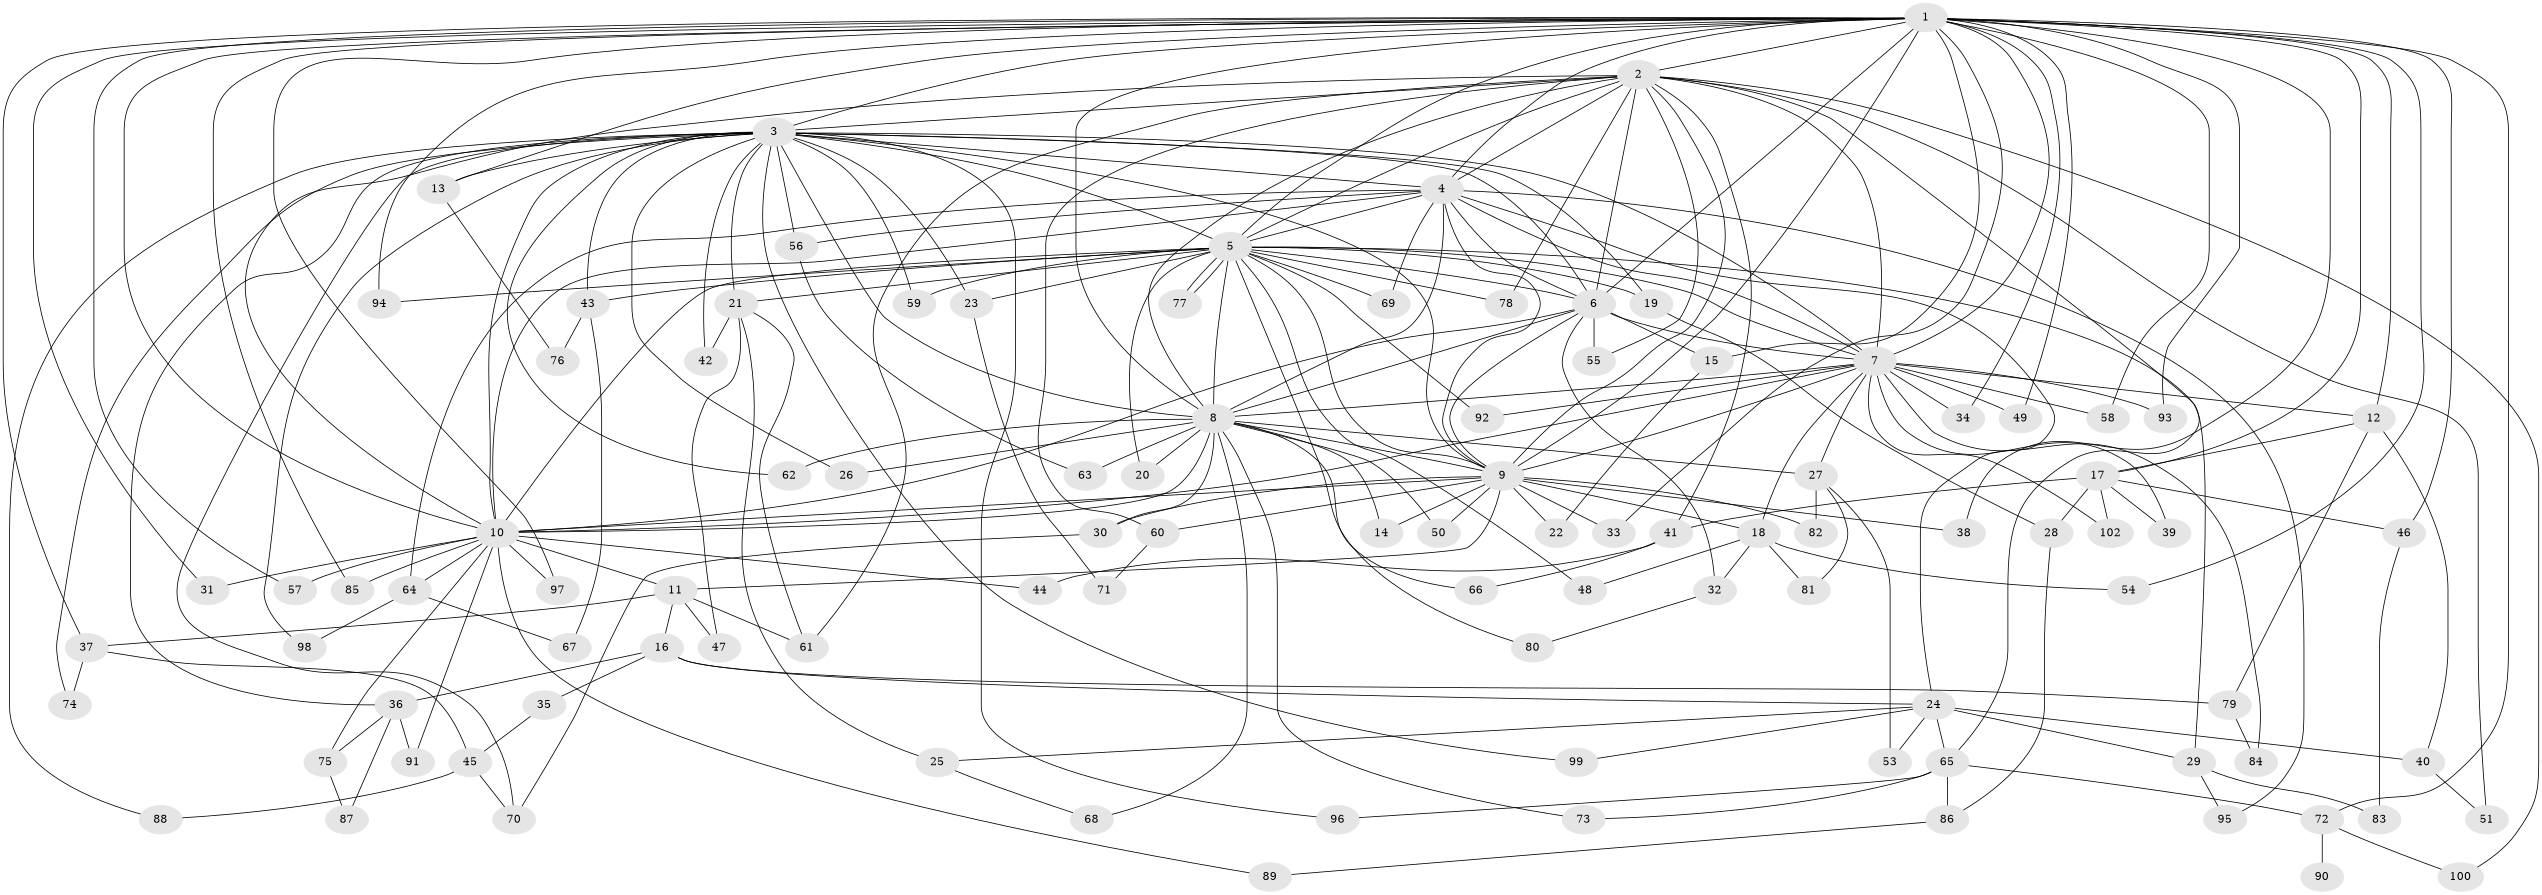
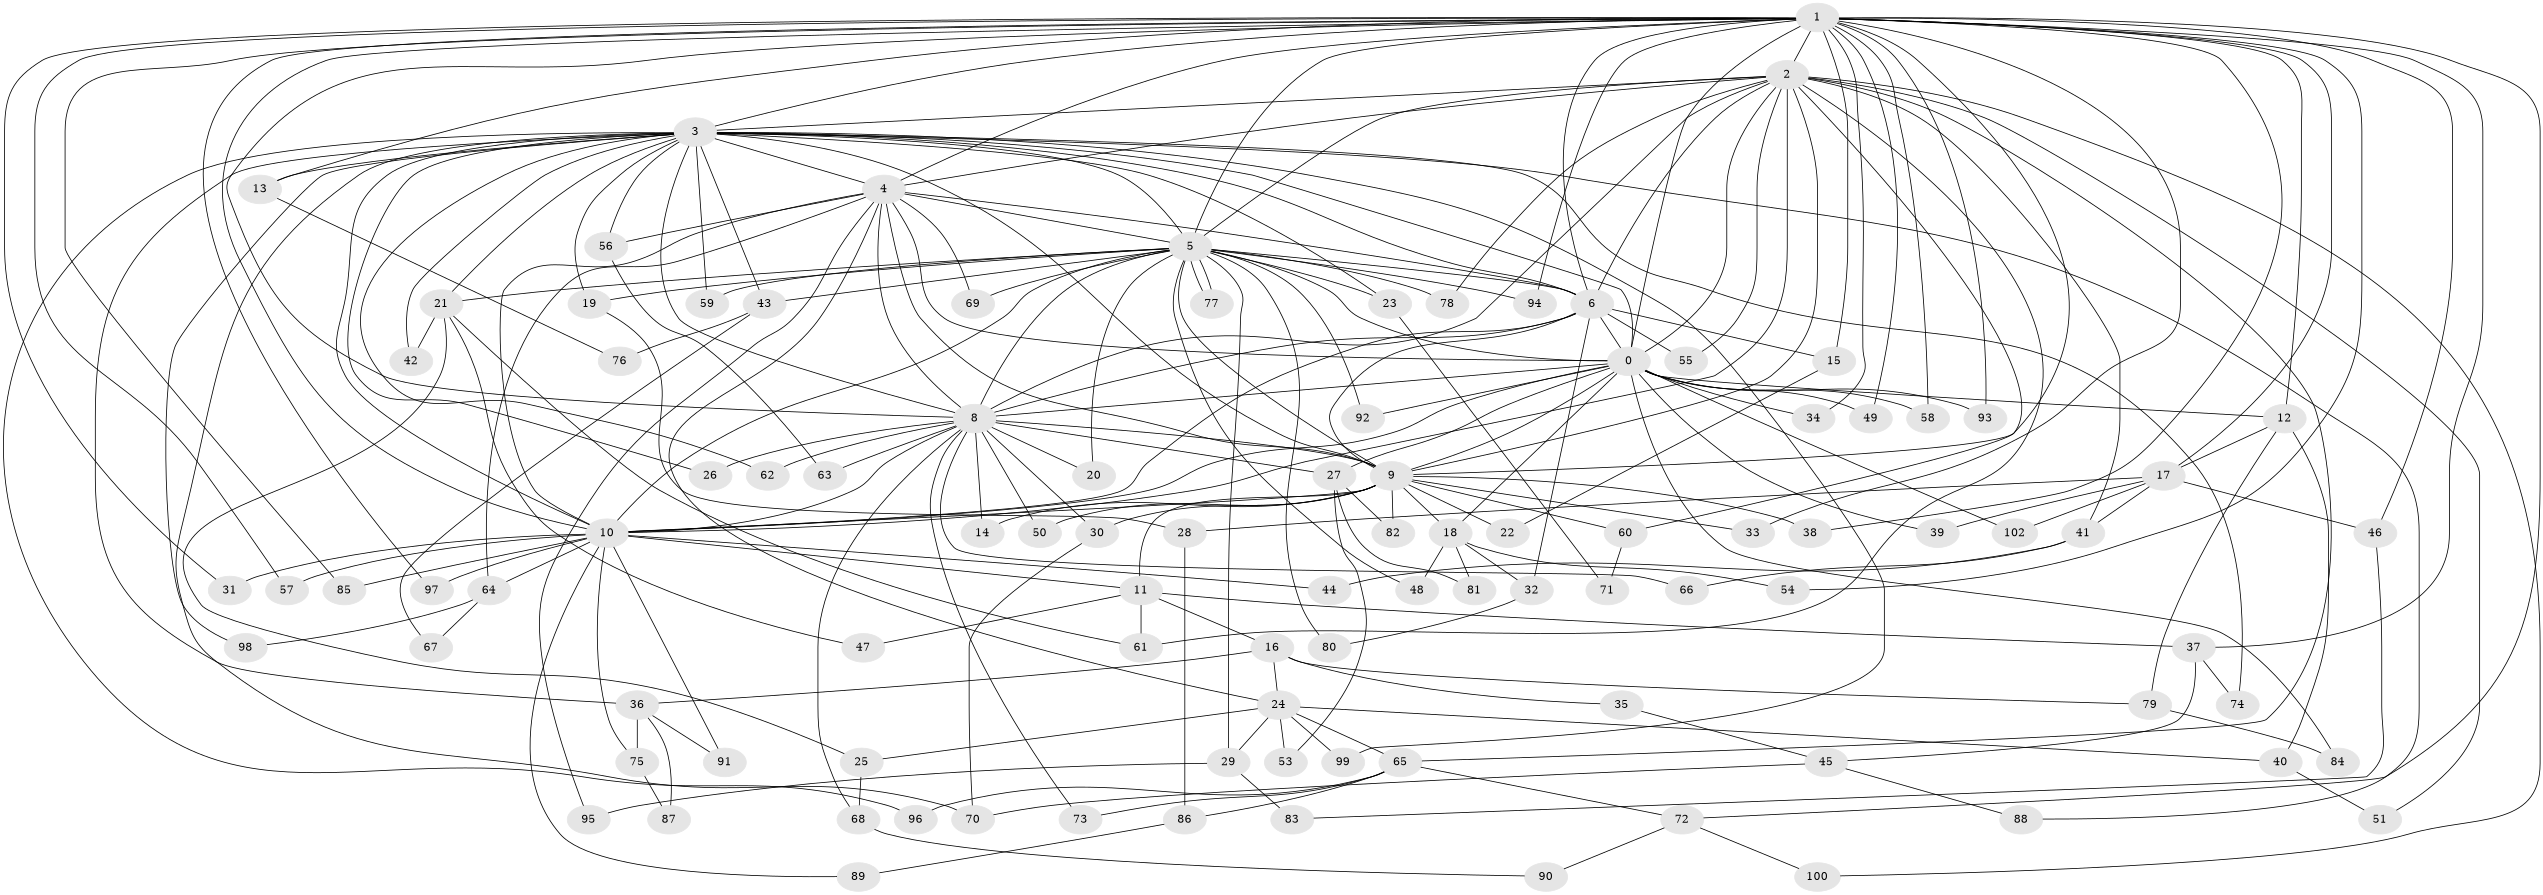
node "7": label "7" -> "0"
edge "68" -- "90": added
